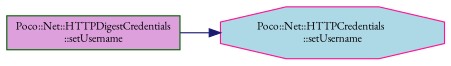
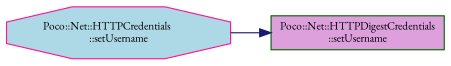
edge "Poco::Net::HTTPDigestCredentials ::setUsername" -> "Poco::Net::HTTPCredentials ::setUsername": reversed
